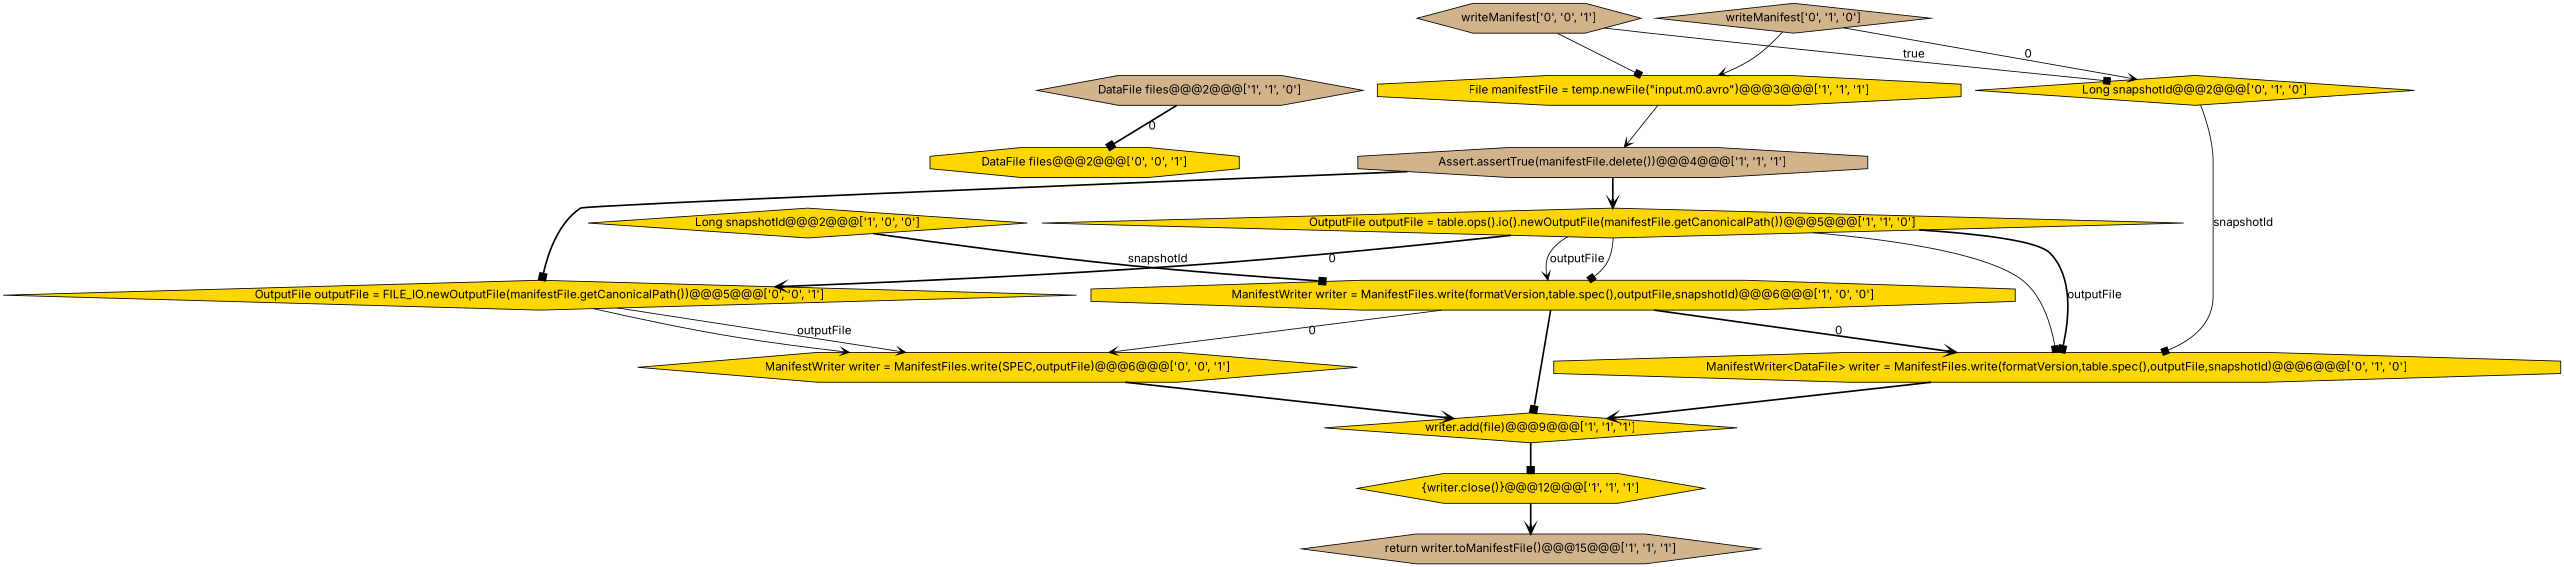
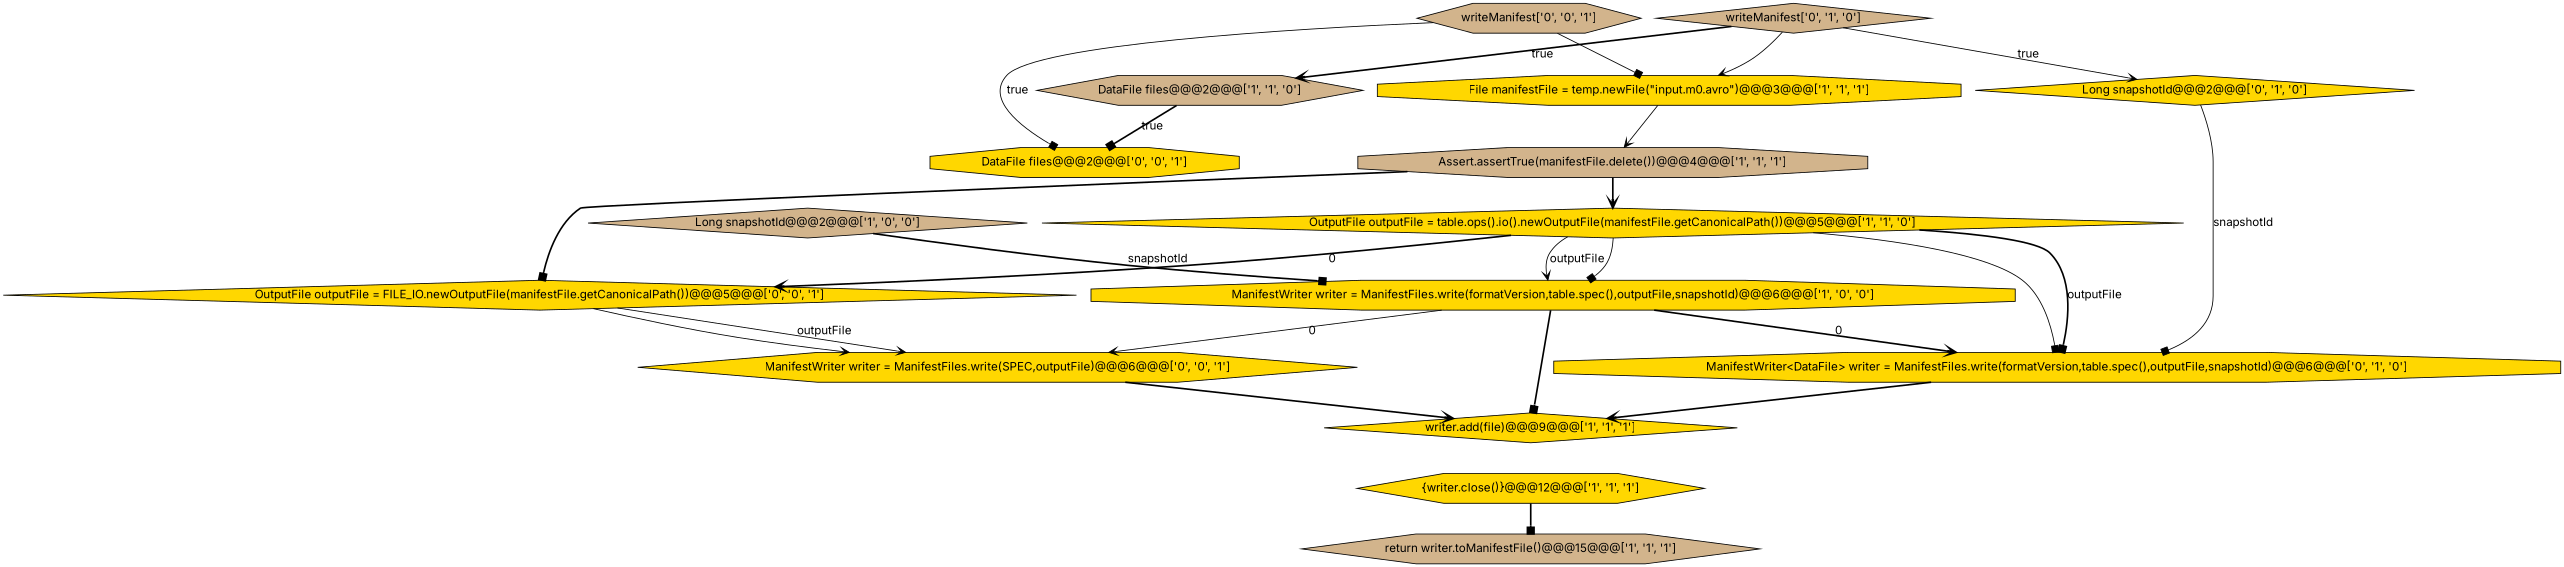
edge "writeManifest['0', '1', '0']" -> "DataFile files@@@2@@@['1', '1', '0']": added, label "true"
edge "writeManifest['0', '1', '0']" -> "Long snapshotId@@@2@@@['0', '1', '0']": label "0" -> "true"
edge "writeManifest['0', '0', '1']" -> "Long snapshotId@@@2@@@['0', '1', '0']": now "writeManifest['0', '0', '1']" -> "DataFile files@@@2@@@['0', '0', '1']"
edge "DataFile files@@@2@@@['1', '1', '0']" -> "DataFile files@@@2@@@['0', '0', '1']": label "0" -> "true"
node "Long snapshotId@@@2@@@['1', '0', '0']": fillcolor gold -> tan
edge "writer.add(file)@@@9@@@['1', '1', '1']" -> "{writer.close()}@@@12@@@['1', '1', '1']": removed
edge "{writer.close()}@@@12@@@['1', '1', '1']" -> "return writer.toManifestFile()@@@15@@@['1', '1', '1']": arrowhead vee -> box
